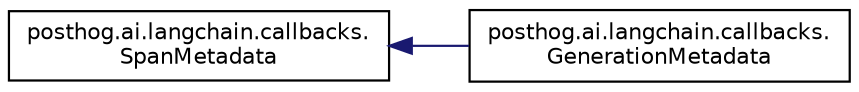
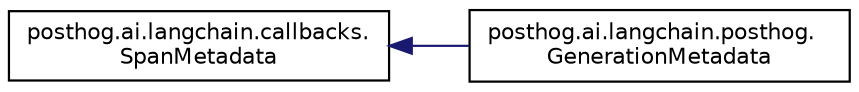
node "posthog.ai.langchain.callbacks. GenerationMetadata": label "posthog.ai.langchain.callbacks. GenerationMetadata" -> "posthog.ai.langchain.posthog. GenerationMetadata"
